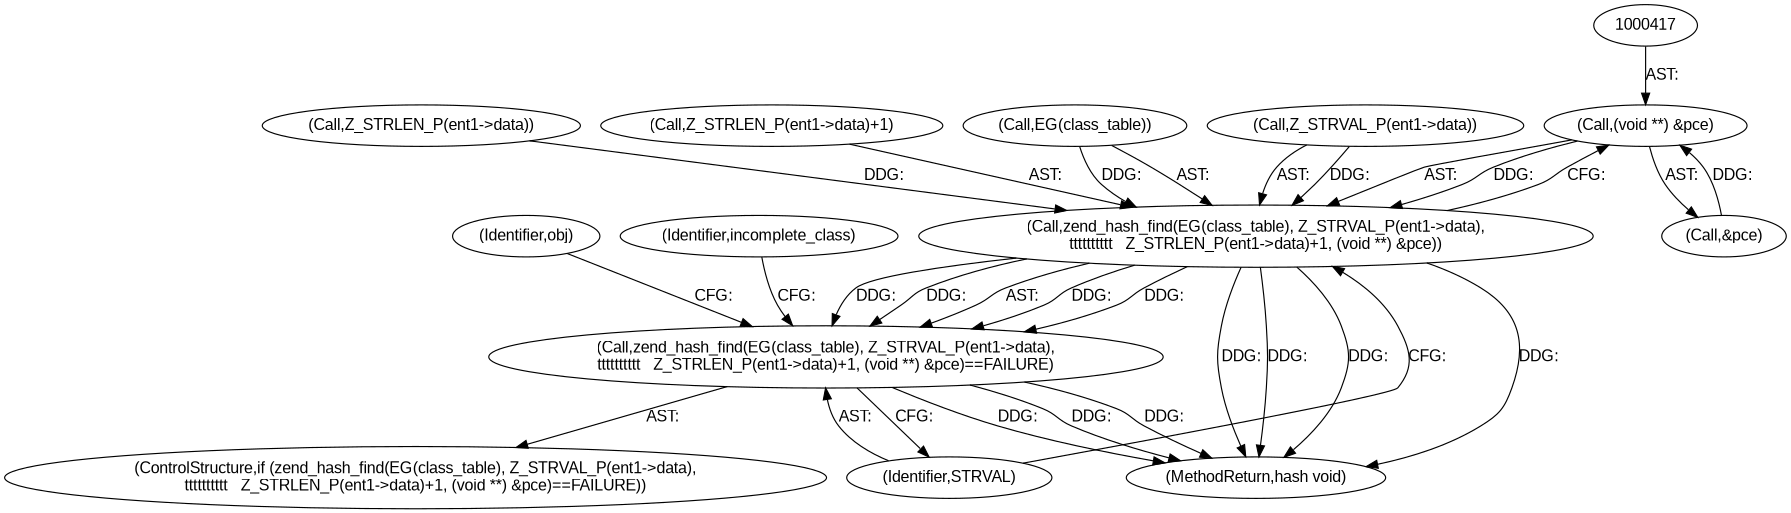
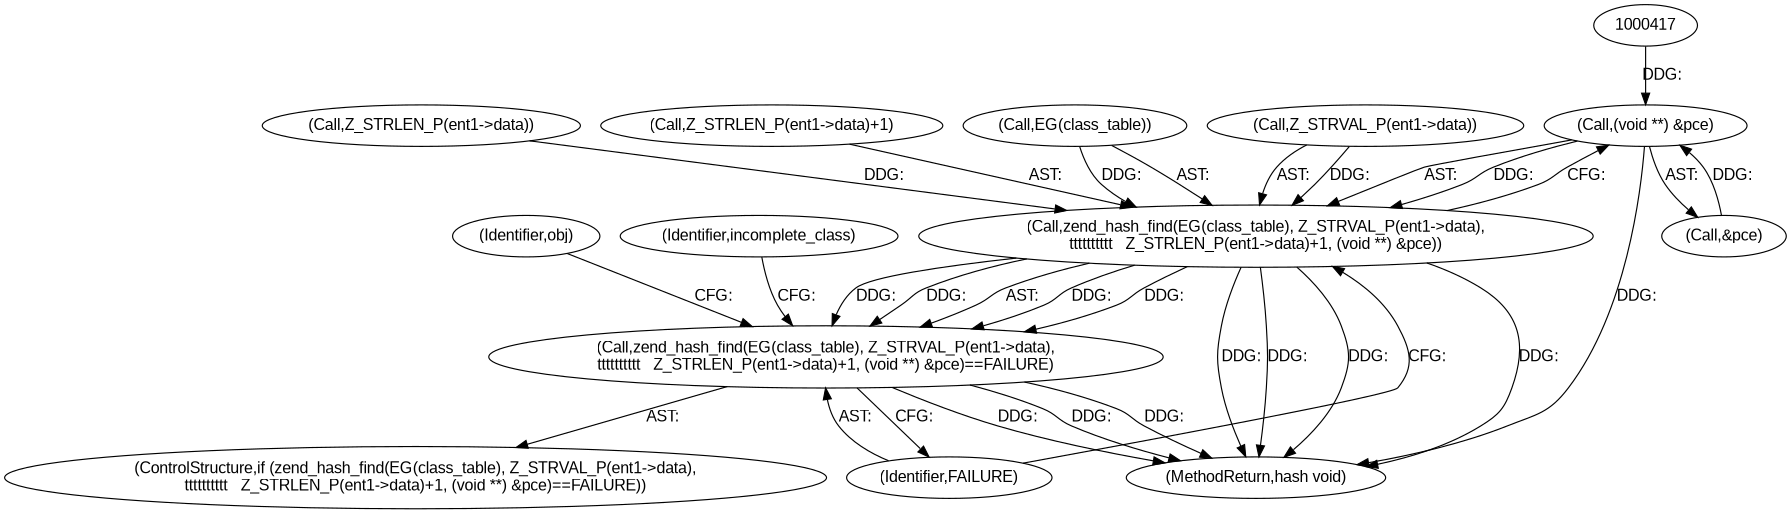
edge "1000417" -> "(Call,(void **) &pce)": label "AST: " -> "DDG: "
edge "(Call,(void **) &pce)" -> "(MethodReturn,hash void)": added, label "DDG:"
node "(Identifier,STRVAL)": label "(Identifier,STRVAL)" -> "(Identifier,FAILURE)"
